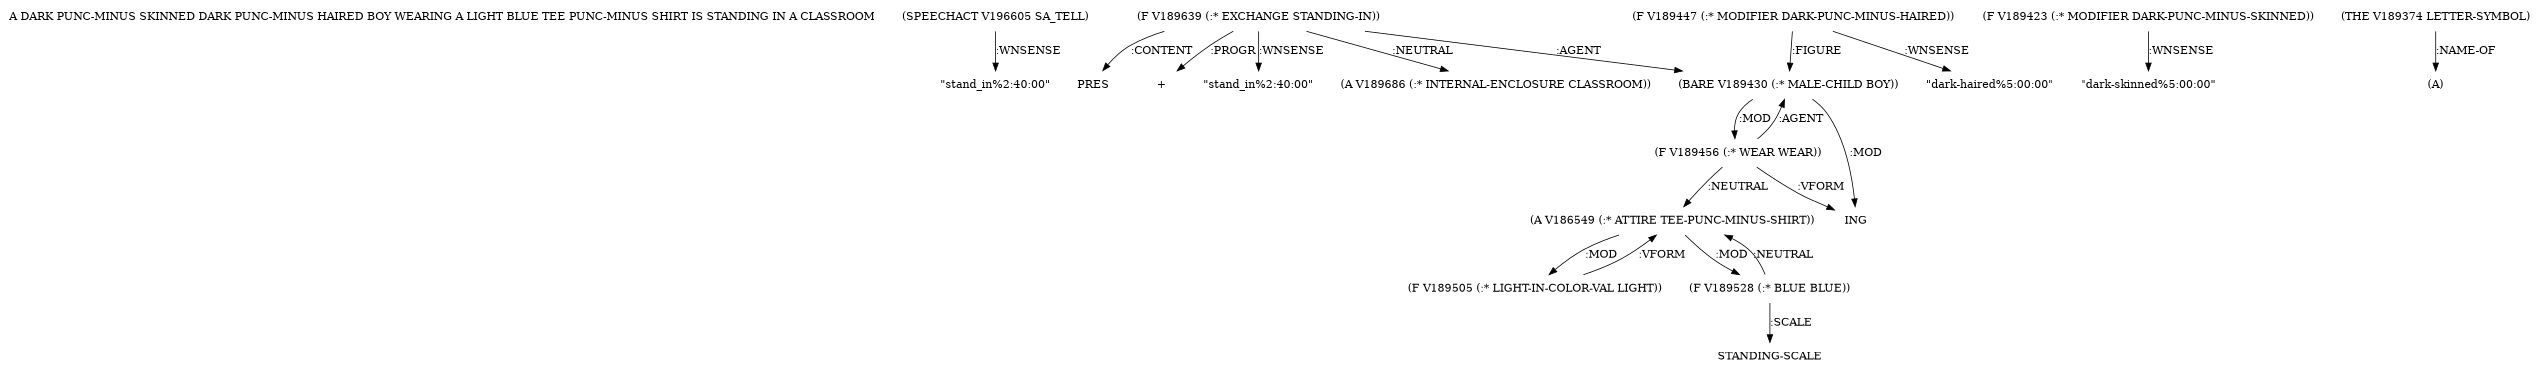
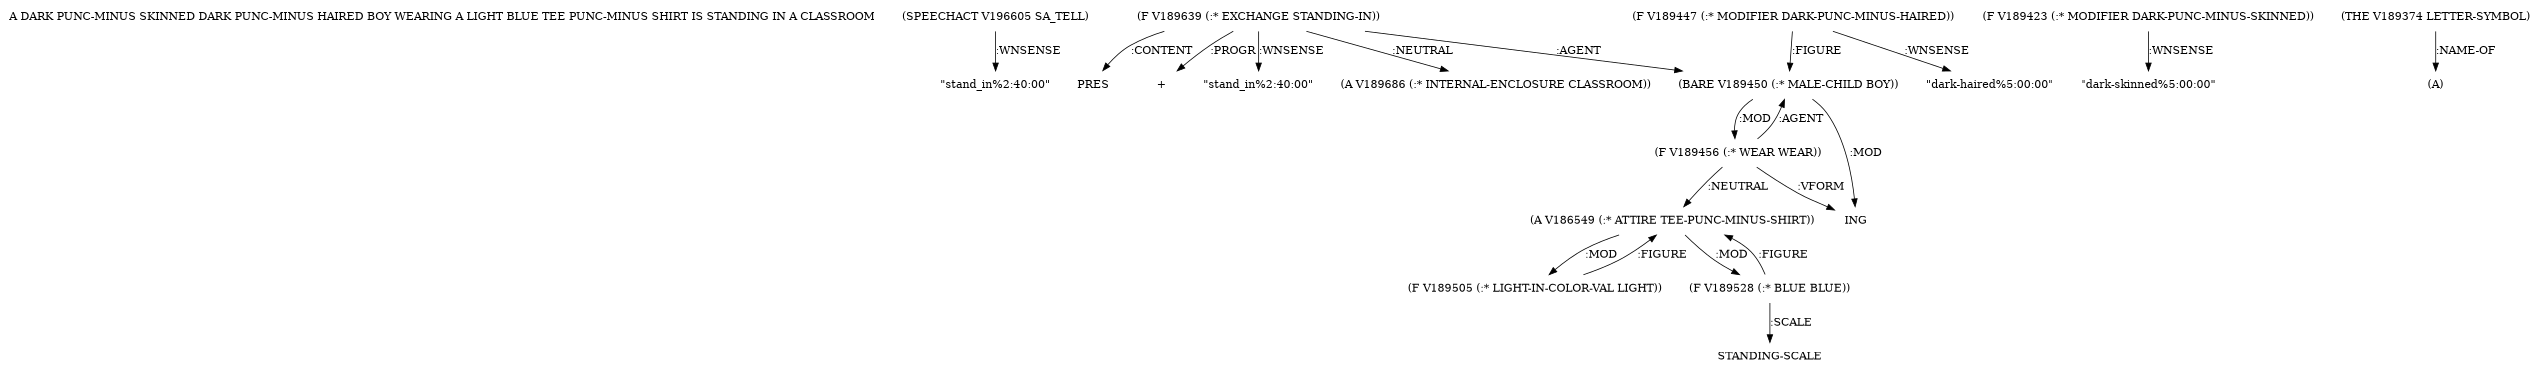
node "(BARE V189430 (:* MALE-CHILD BOY))": label "(BARE V189430 (:* MALE-CHILD BOY))" -> "(BARE V189450 (:* MALE-CHILD BOY))"
edge "(F V189505 (:* LIGHT-IN-COLOR-VAL LIGHT))" -> "(A V186549 (:* ATTIRE TEE-PUNC-MINUS-SHIRT))": label ":VFORM" -> ":FIGURE"
edge "(F V189528 (:* BLUE BLUE))" -> "(A V186549 (:* ATTIRE TEE-PUNC-MINUS-SHIRT))": label ":NEUTRAL" -> ":FIGURE"
